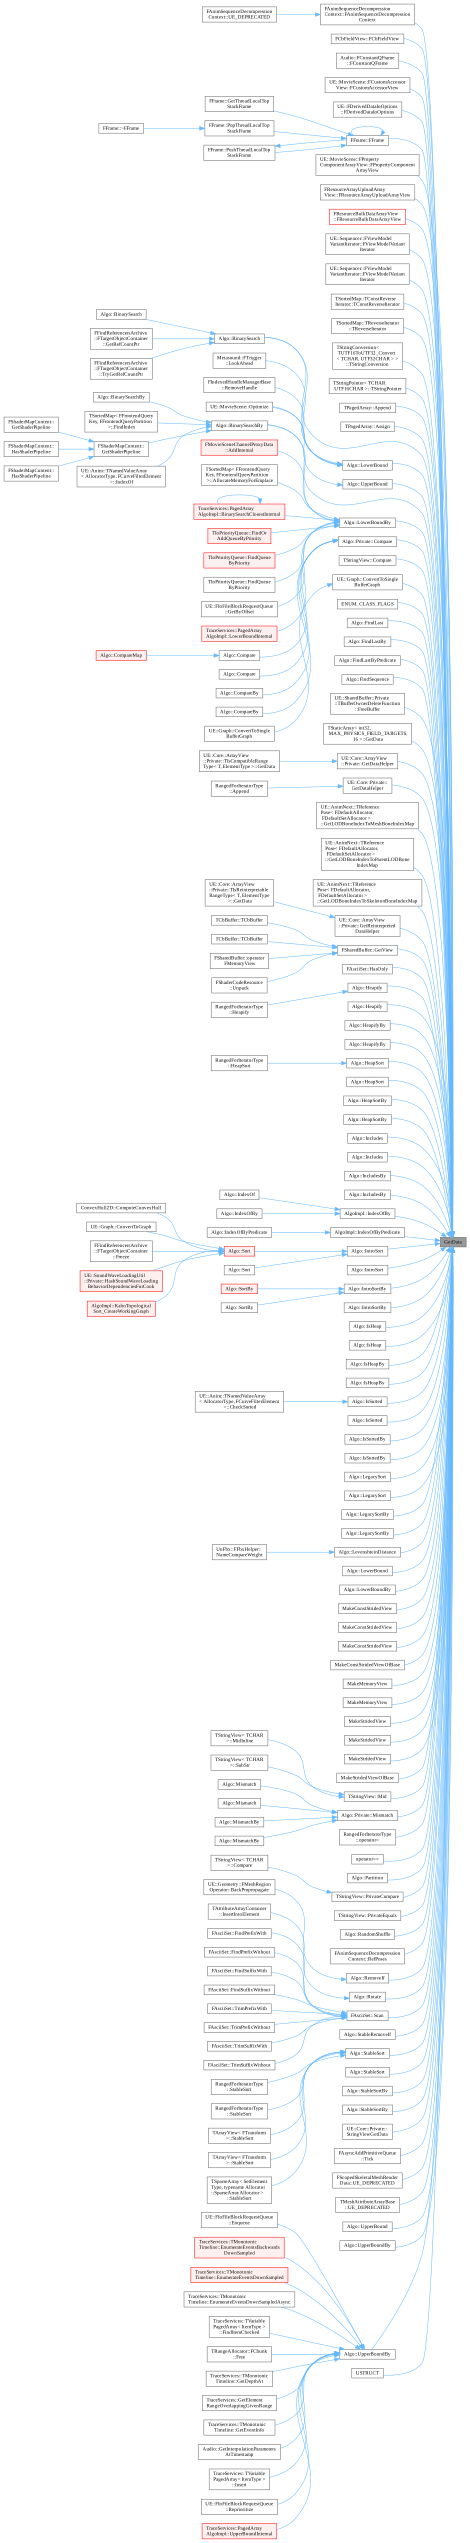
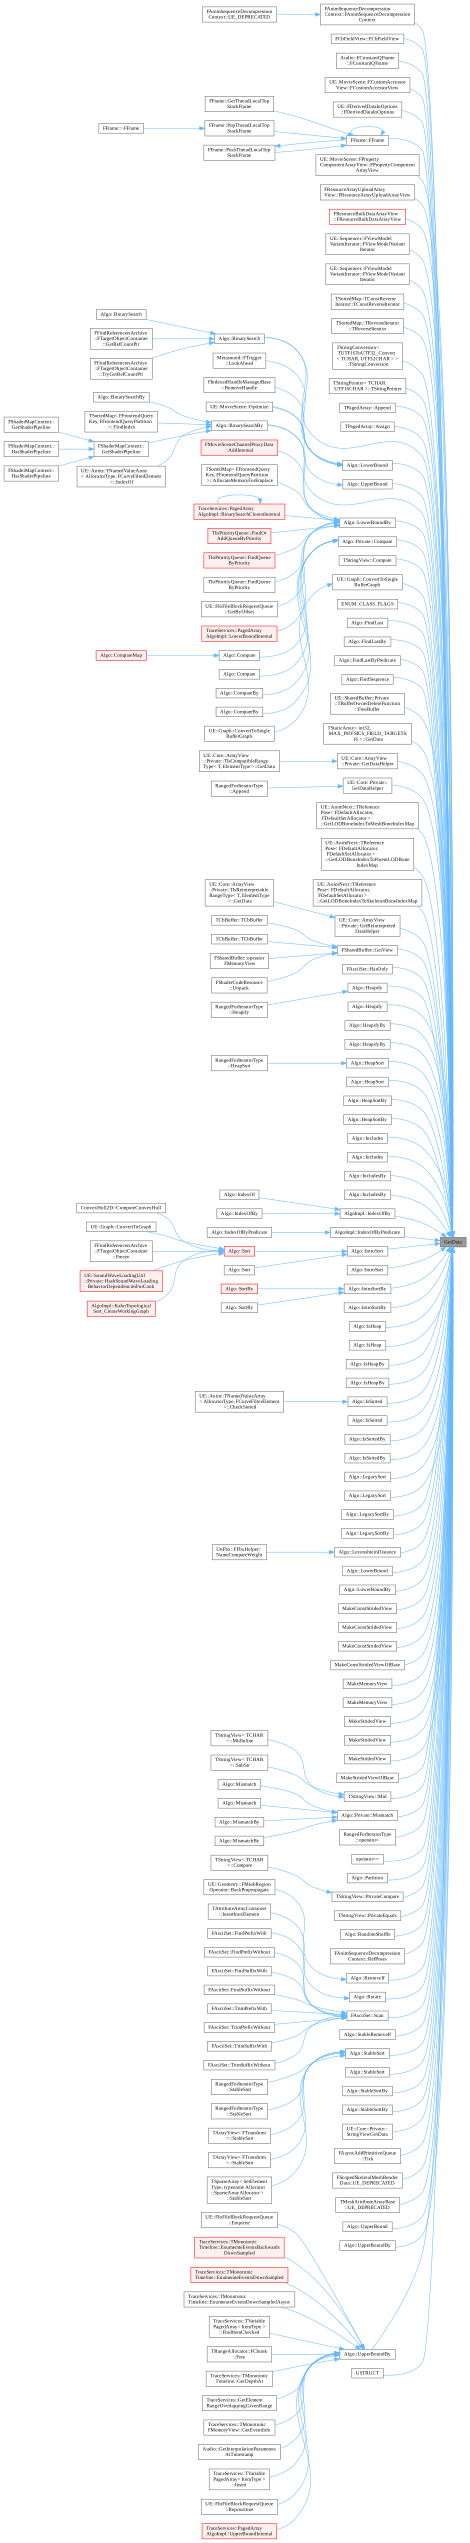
node "TraceServices::TMonotonic Timeline::GetEventInfo": label "TraceServices::TMonotonic Timeline::GetEventInfo" -> "TraceServices::TMonotonic FMemoryView::GetEventInfo"
